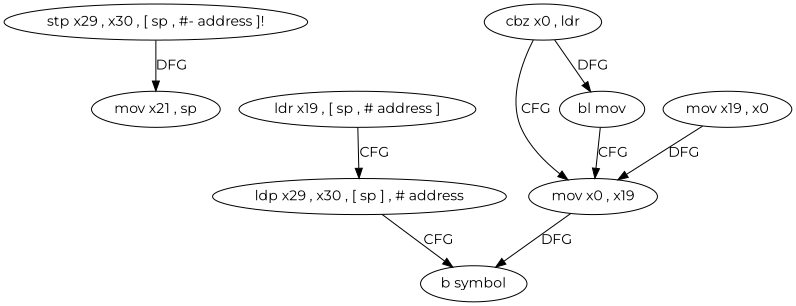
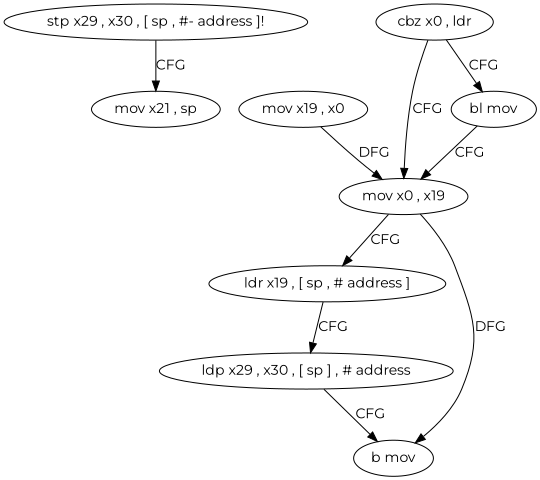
edge "stp x29 , x30 , [ sp , #- address ]!" -> "mov x21 , sp": label "DFG" -> "CFG"
edge "cbz x0 , ldr" -> "bl mov": label "DFG" -> "CFG"
edge "mov x0 , x19" -> "ldr x19 , [ sp , # address ]": added, label "CFG"
node "b symbol": label "b symbol" -> "b mov"
